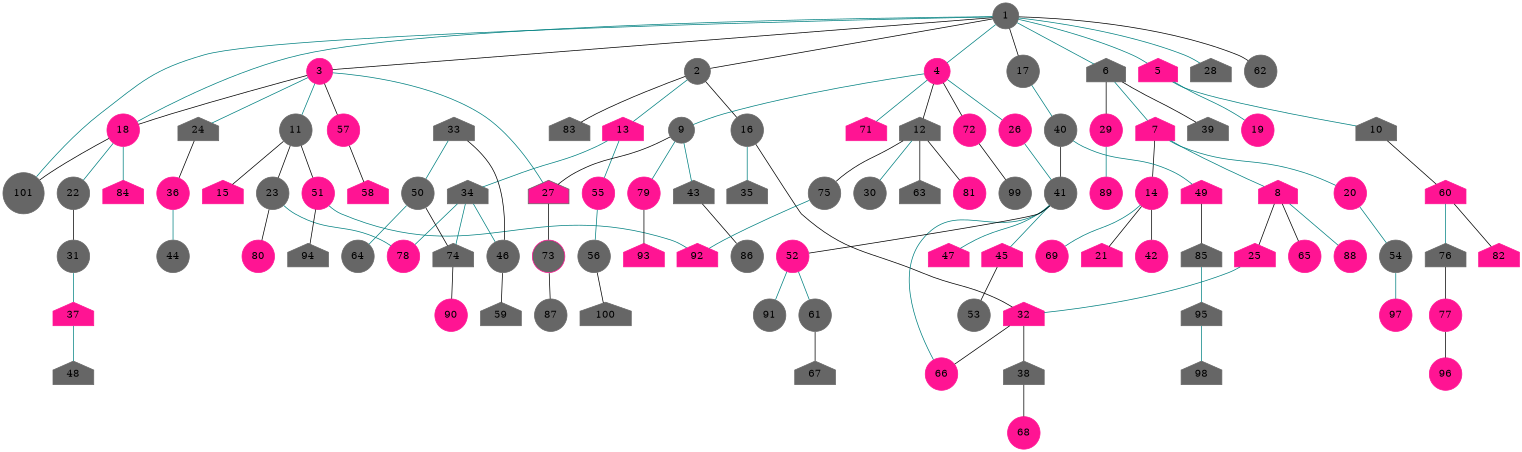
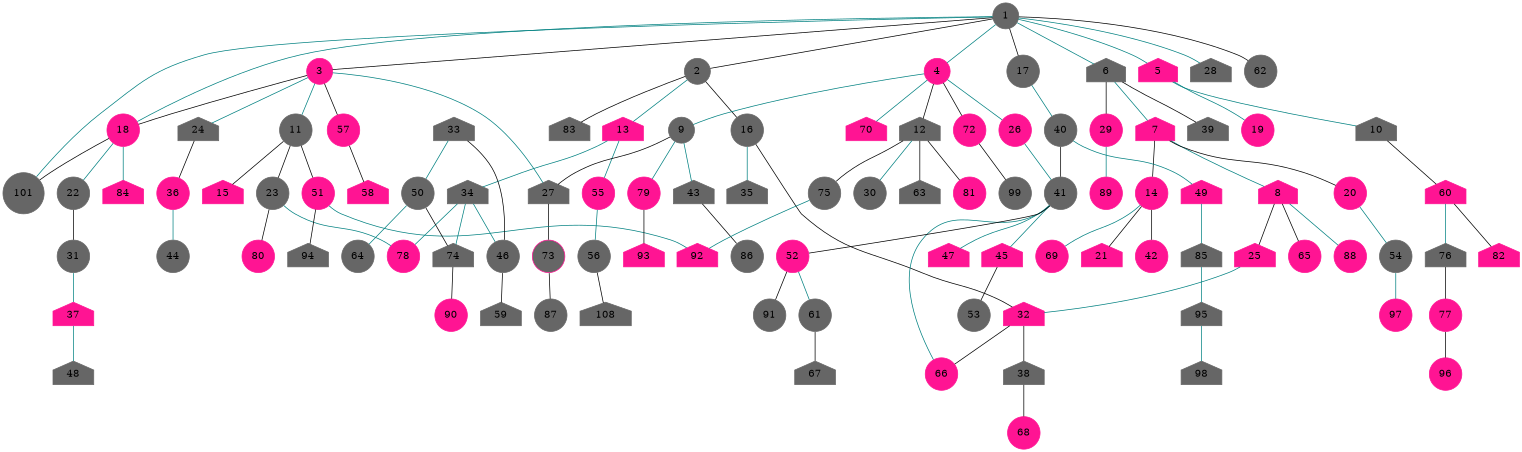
node "71": label "71" -> "70"
edge "7" -- "20": color teal -> black
node "27": fillcolor deeppink -> gray40
edge "49" -- "85": color black -> teal
edge "52" -- "91": color teal -> black
node "100": label "100" -> "108"
